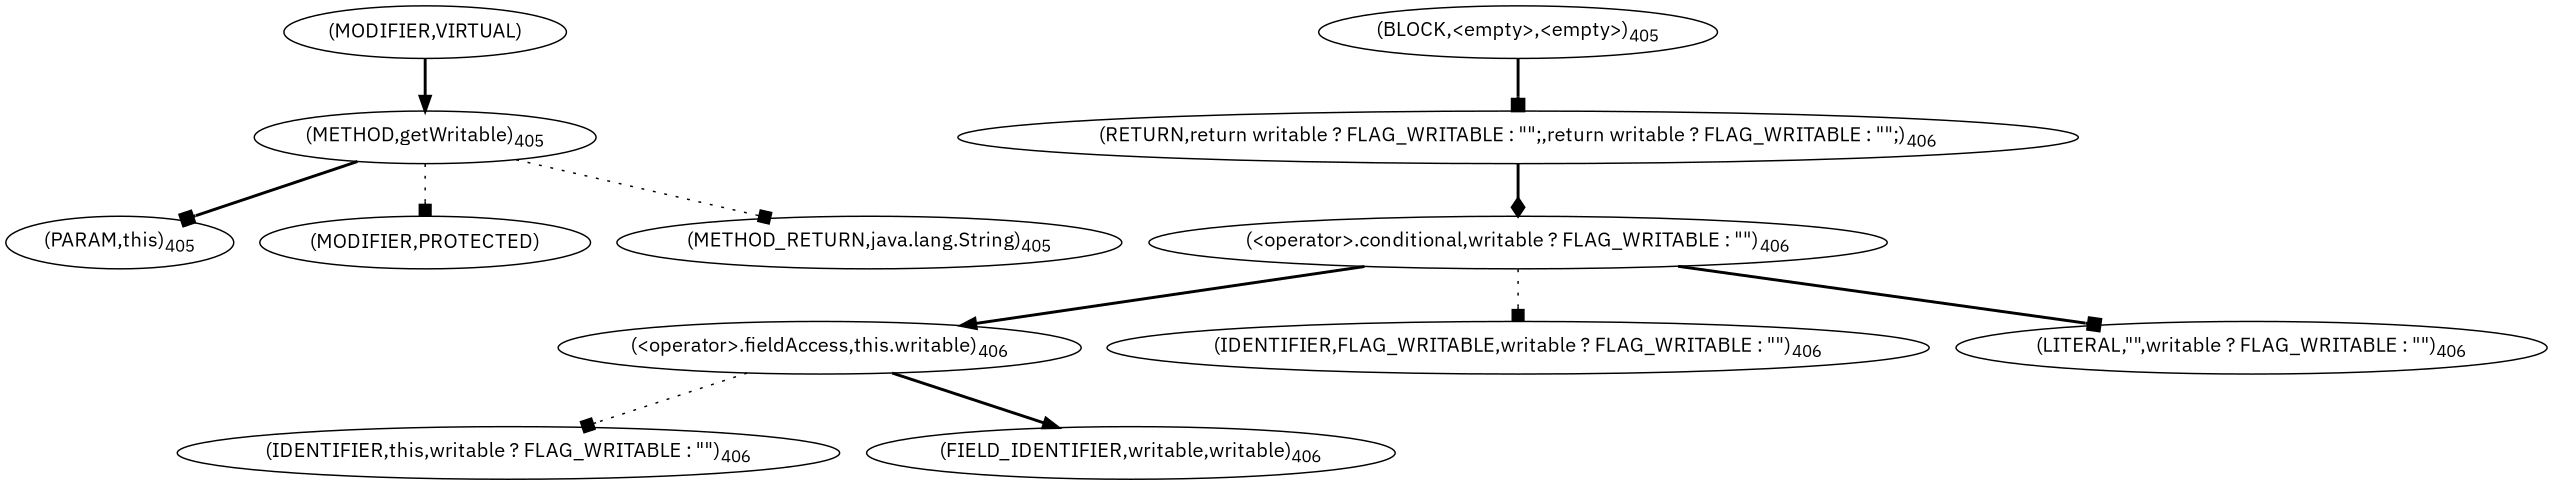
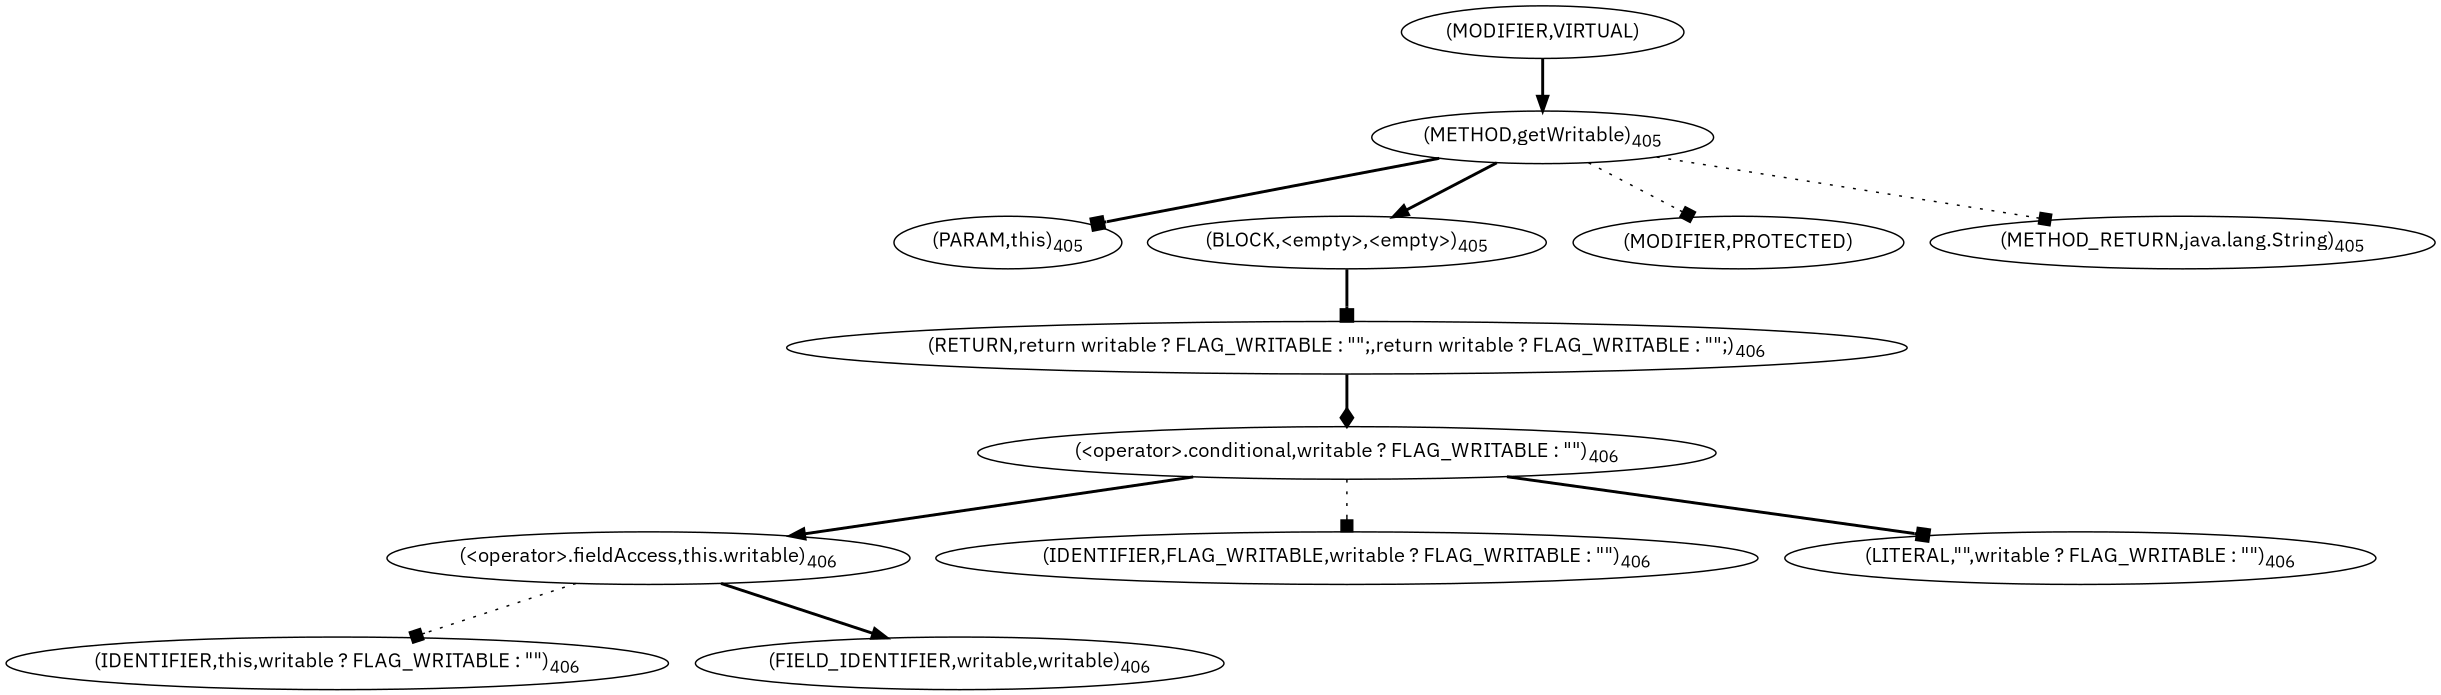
edge "(METHOD,getWritable)" -> "(BLOCK,<empty>,<empty>)": added
